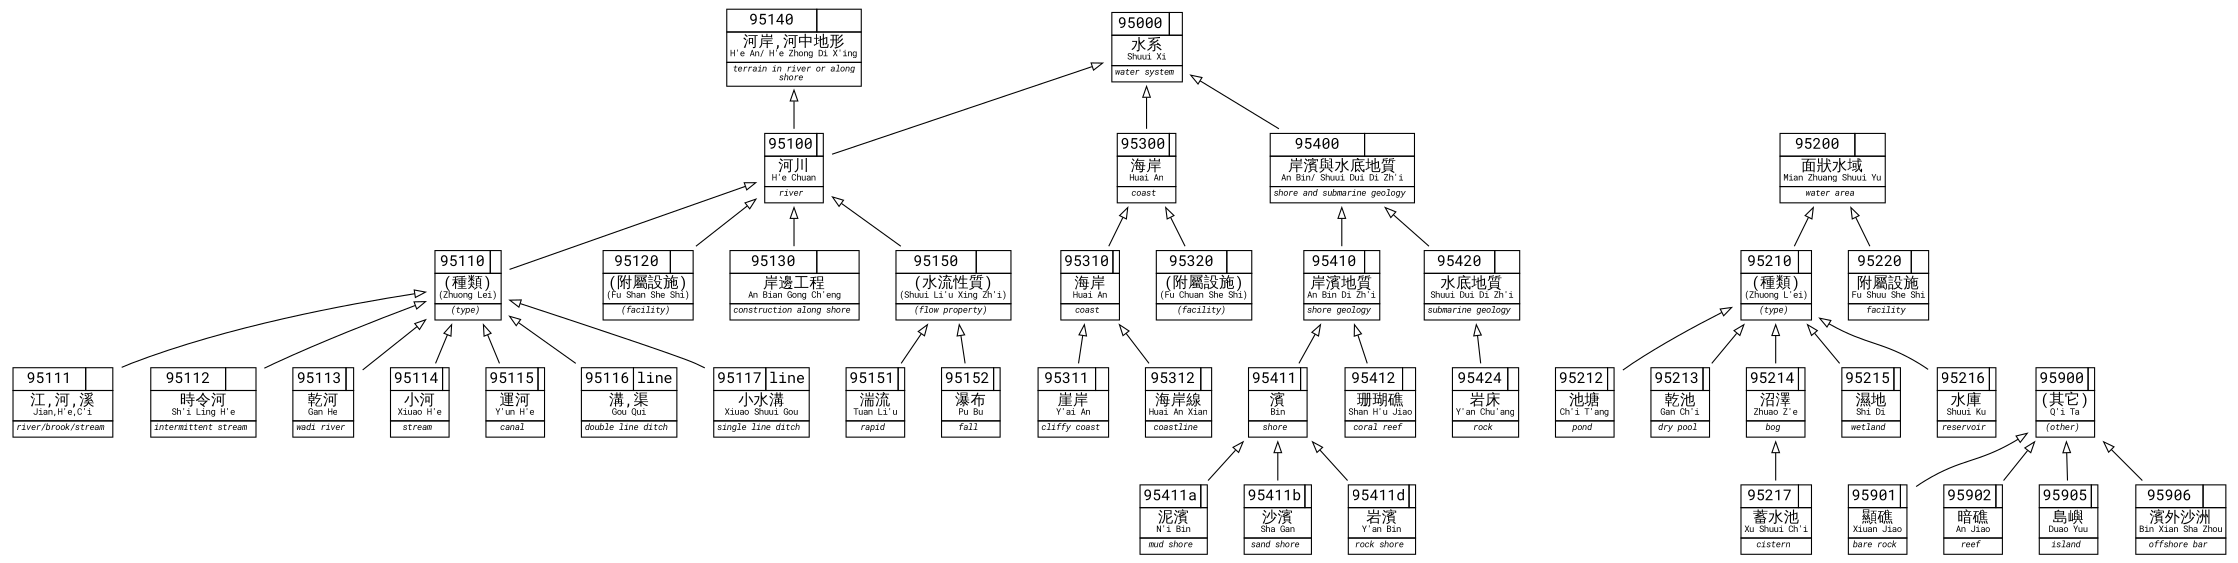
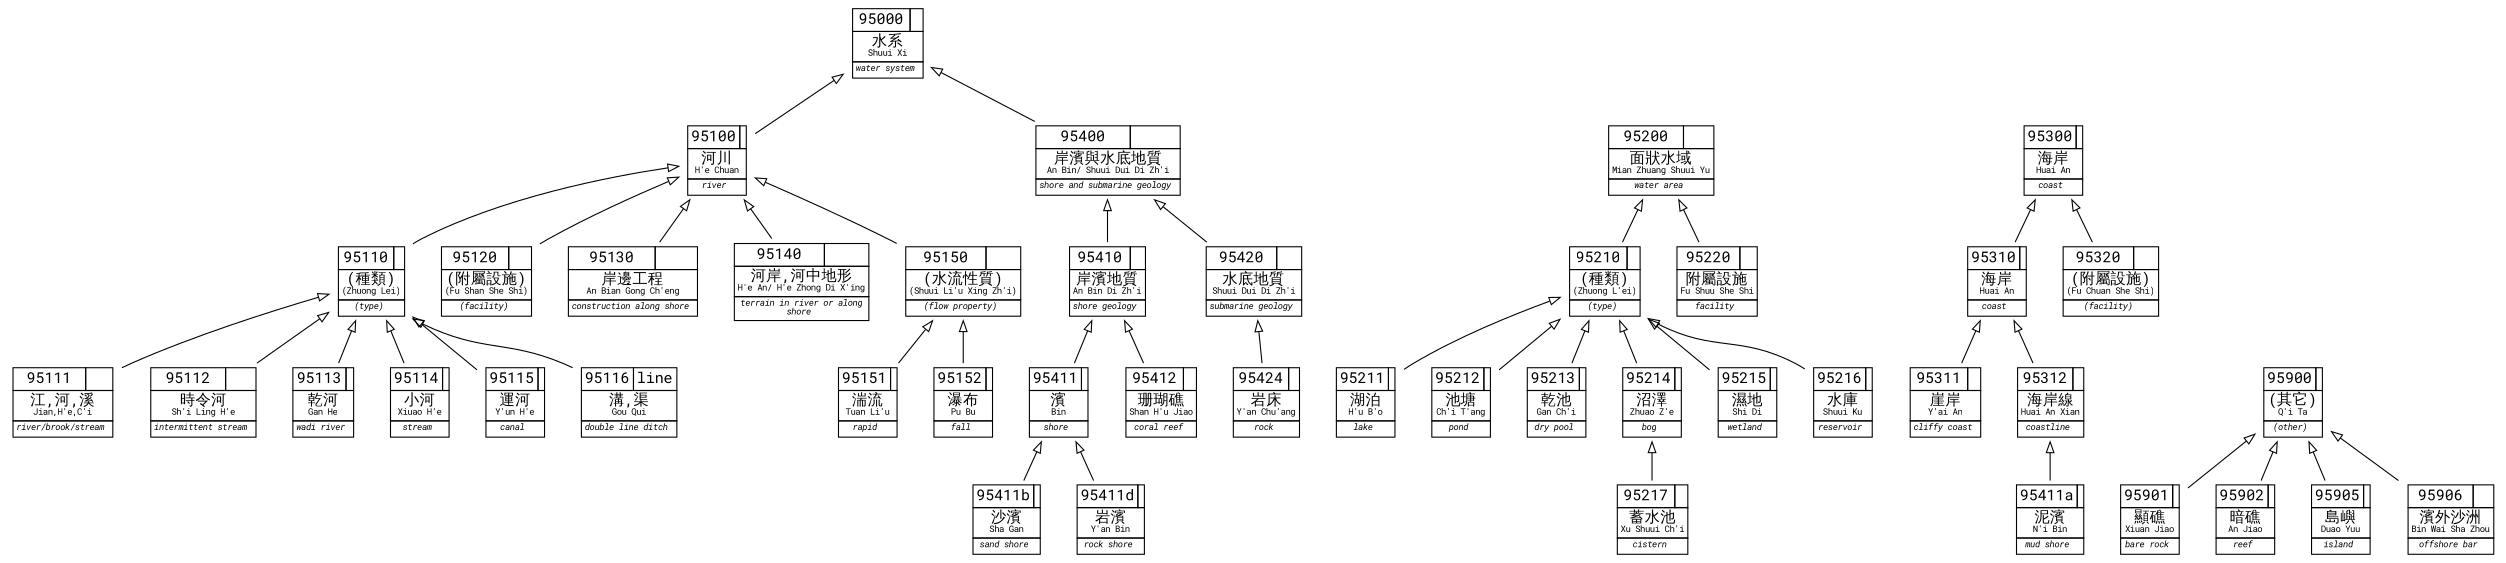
edge "95300" -> "95000": removed
edge "95100" -> "95140": reversed
node "95117": removed
node "95211": added
edge "95411a" -> "95411": now "95411a" -> "95312"
node "95906": text "Bin Xian Sha Zhou" -> "Bin Wai Sha Zhou"
